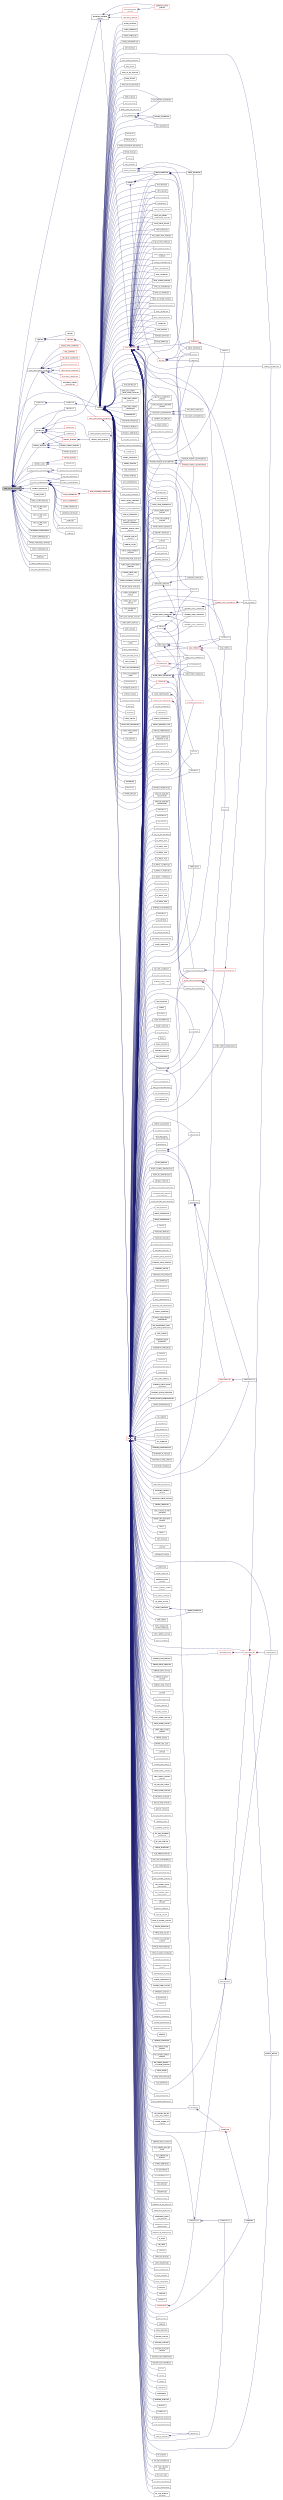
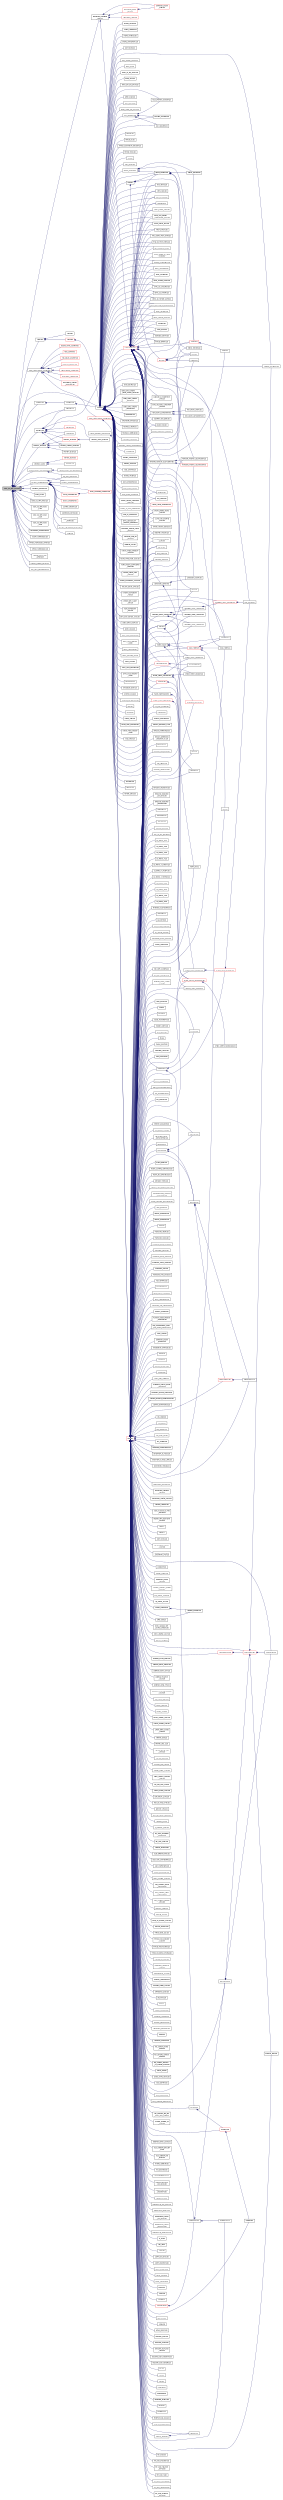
node "action_move_semantics.cpp": color black -> red
edge "simple_central_tuplespace.cpp" -> "hpx.hpp": removed
